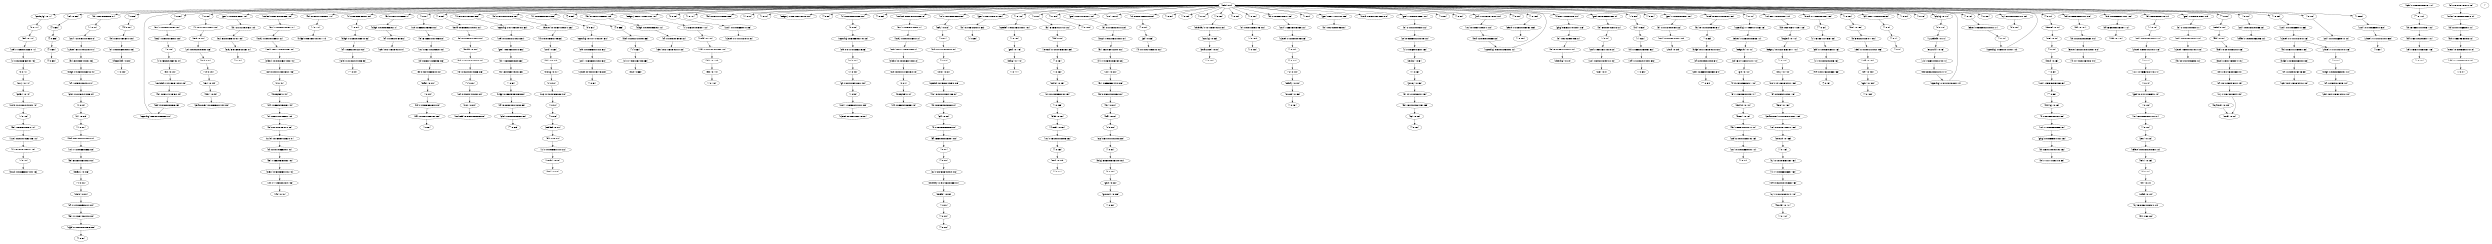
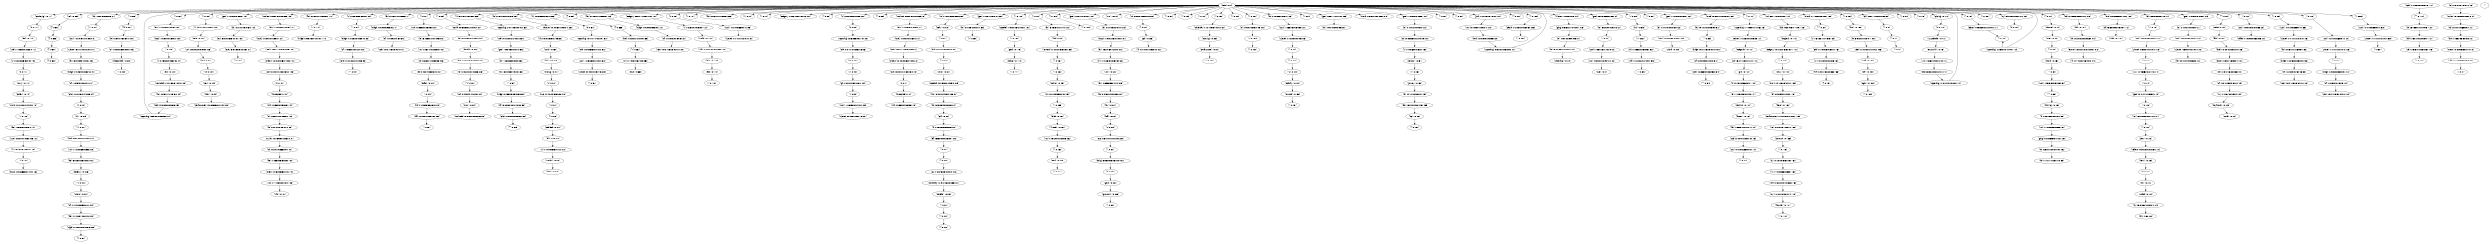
edge "(',', 0, 162)" -> "('supporting', 76.250372317221931, 163)": reversed
edge "('rylance', 21.417276248679144, 756)" -> "('rylance', 21.417276248679144, 765)": now "('mark', 24.262943855309167, 764)" -> "('rylance', 21.417276248679144, 765)"
edge "('my', -17.45611004259818, 489)" -> "('mouth', 1.0, 491)": now "('my', -17.45611004259818, 489)" -> "('boyfriends', 1.0, 490)"
